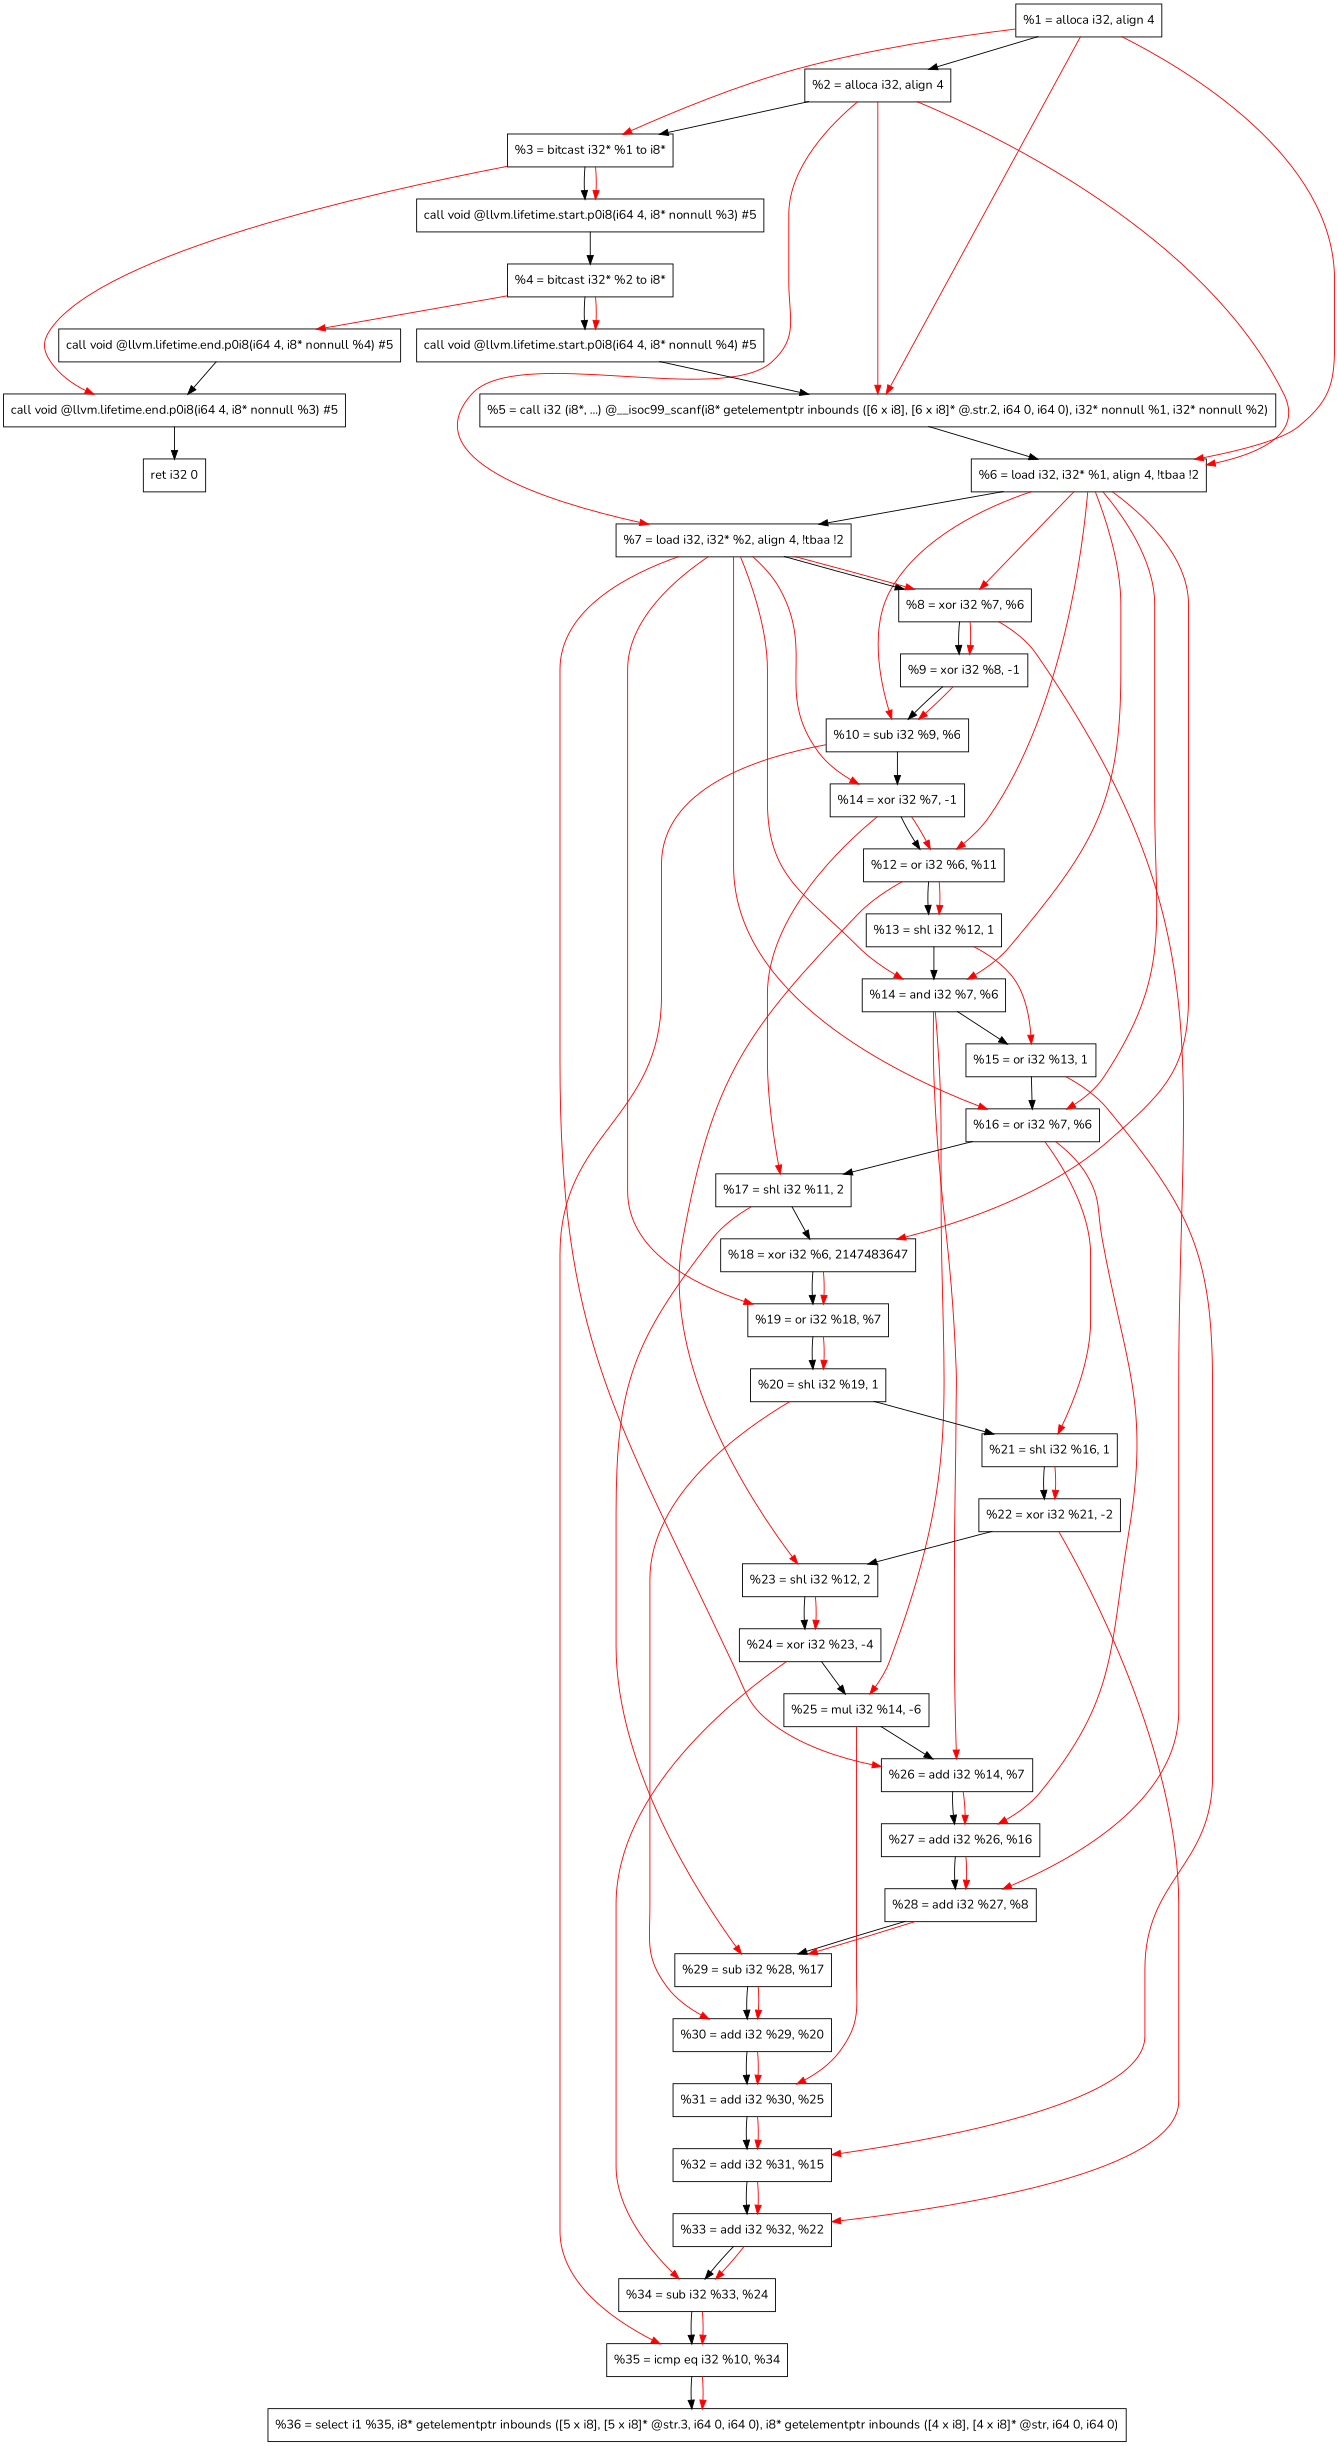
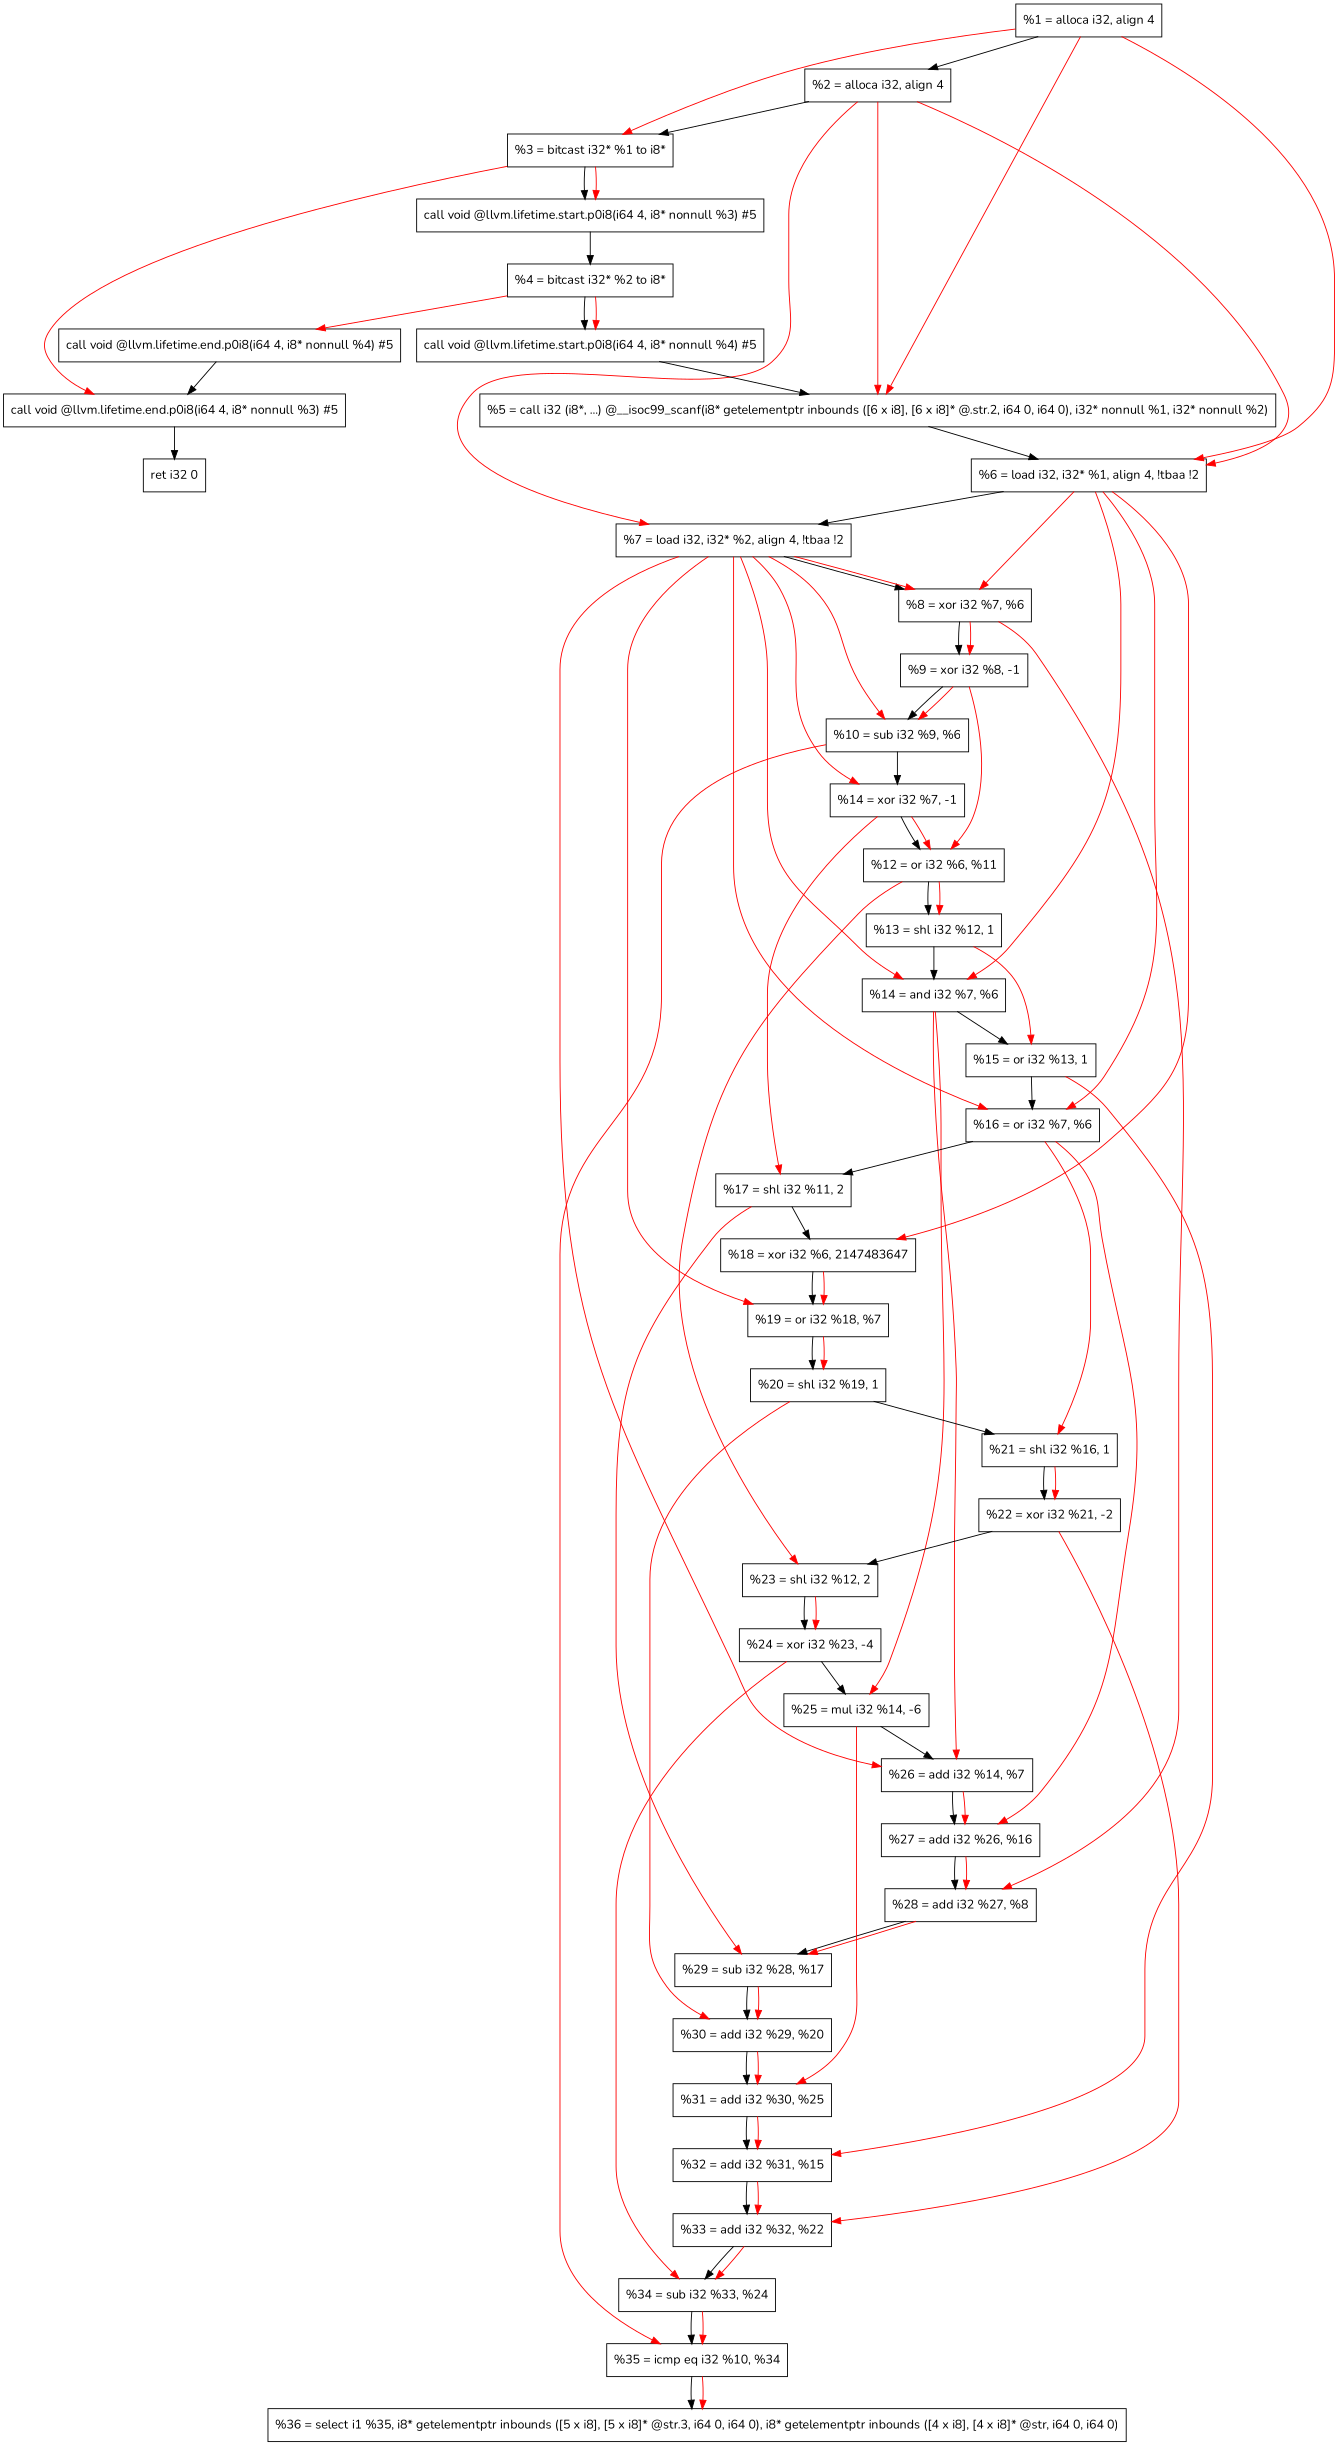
edge "%6 = load i32, i32* %1, align 4, !tbaa !2" -> "%10 = sub i32 %9, %6": now "%7 = load i32, i32* %2, align 4, !tbaa !2" -> "%10 = sub i32 %9, %6"
edge "%6 = load i32, i32* %1, align 4, !tbaa !2" -> "%12 = or i32 %6, %11": now "%9 = xor i32 %8, -1" -> "%12 = or i32 %6, %11"
